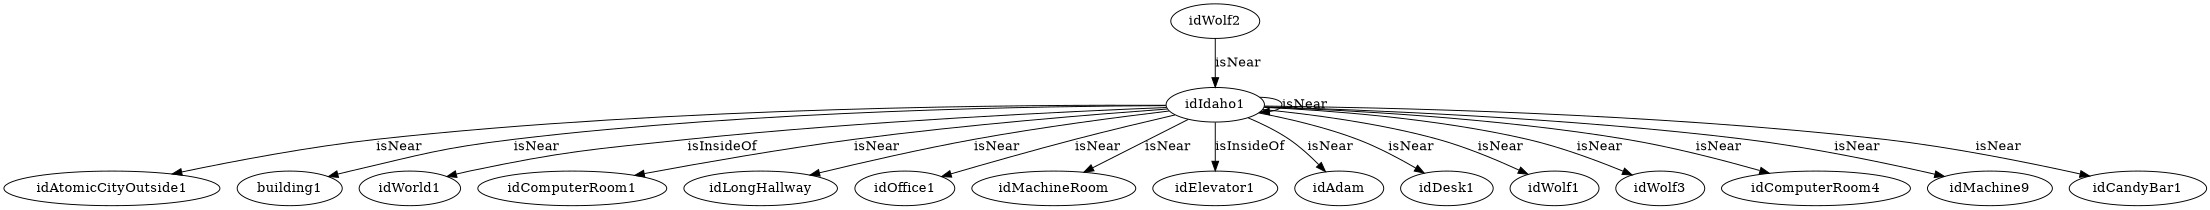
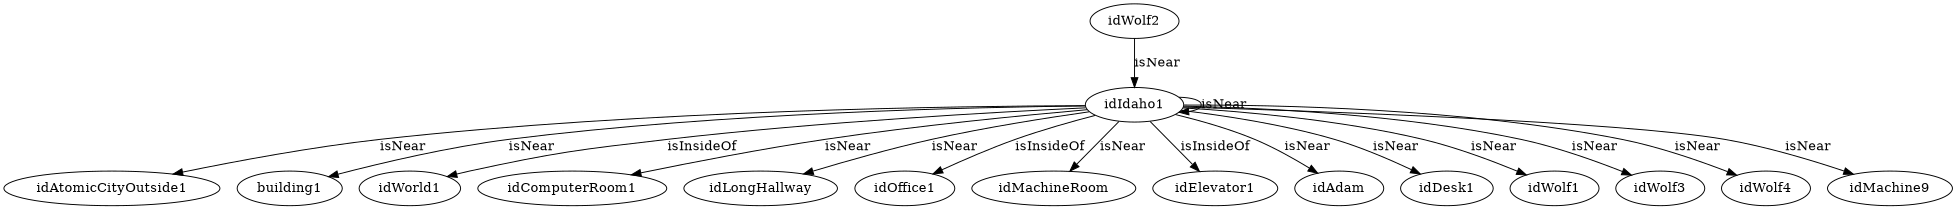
edge "idIdaho1" -> "idOffice1": label "isNear" -> "isInsideOf"
node "idComputerRoom4": label "idComputerRoom4" -> "idWolf4"
node "idCandyBar1": removed
